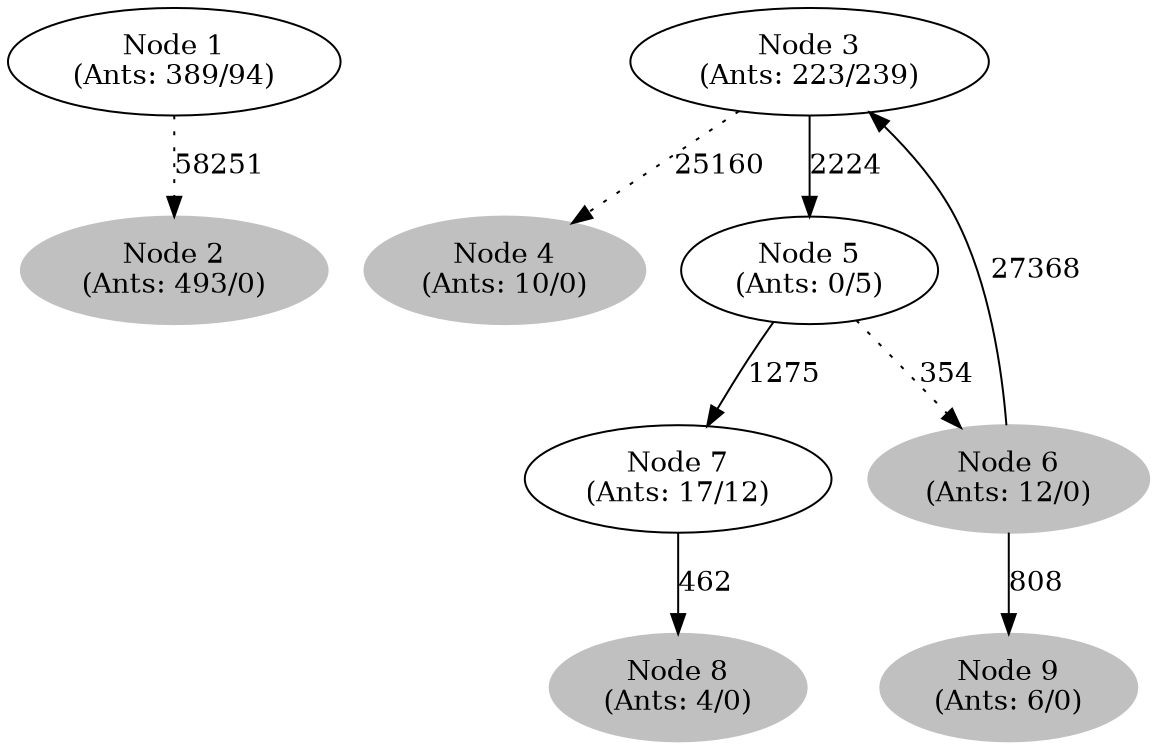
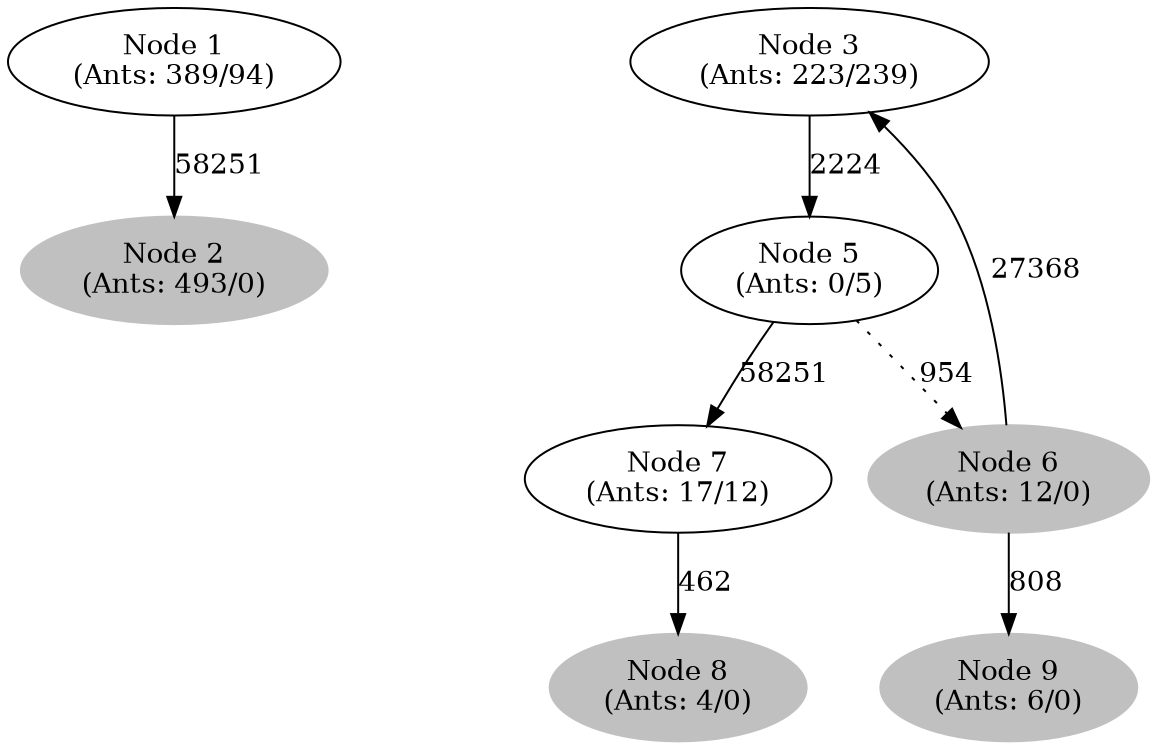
edge "Node 1 (Ants: 389/94)" -> "Node 2 (Ants: 493/0)": style dotted -> solid
node "Node 4 (Ants: 10/0)": removed
edge "Node 5 (Ants: 0/5)" -> "Node 7 (Ants: 17/12)": label "1275" -> "58251"
edge "Node 5 (Ants: 0/5)" -> "Node 6 (Ants: 12/0)": label "354" -> "954"
